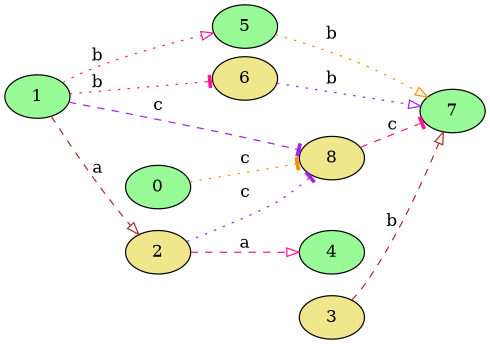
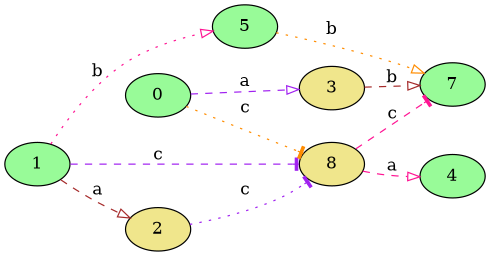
node "6": removed
edge "0" -> "3": added, label "a"
edge "2" -> "4": now "8" -> "4"
